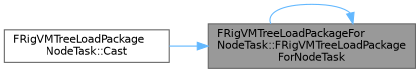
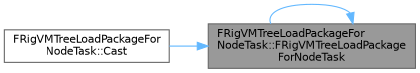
node "FRigVMTreeLoadPackage NodeTask::Cast": label "FRigVMTreeLoadPackage NodeTask::Cast" -> "FRigVMTreeLoadPackageFor NodeTask::Cast"
